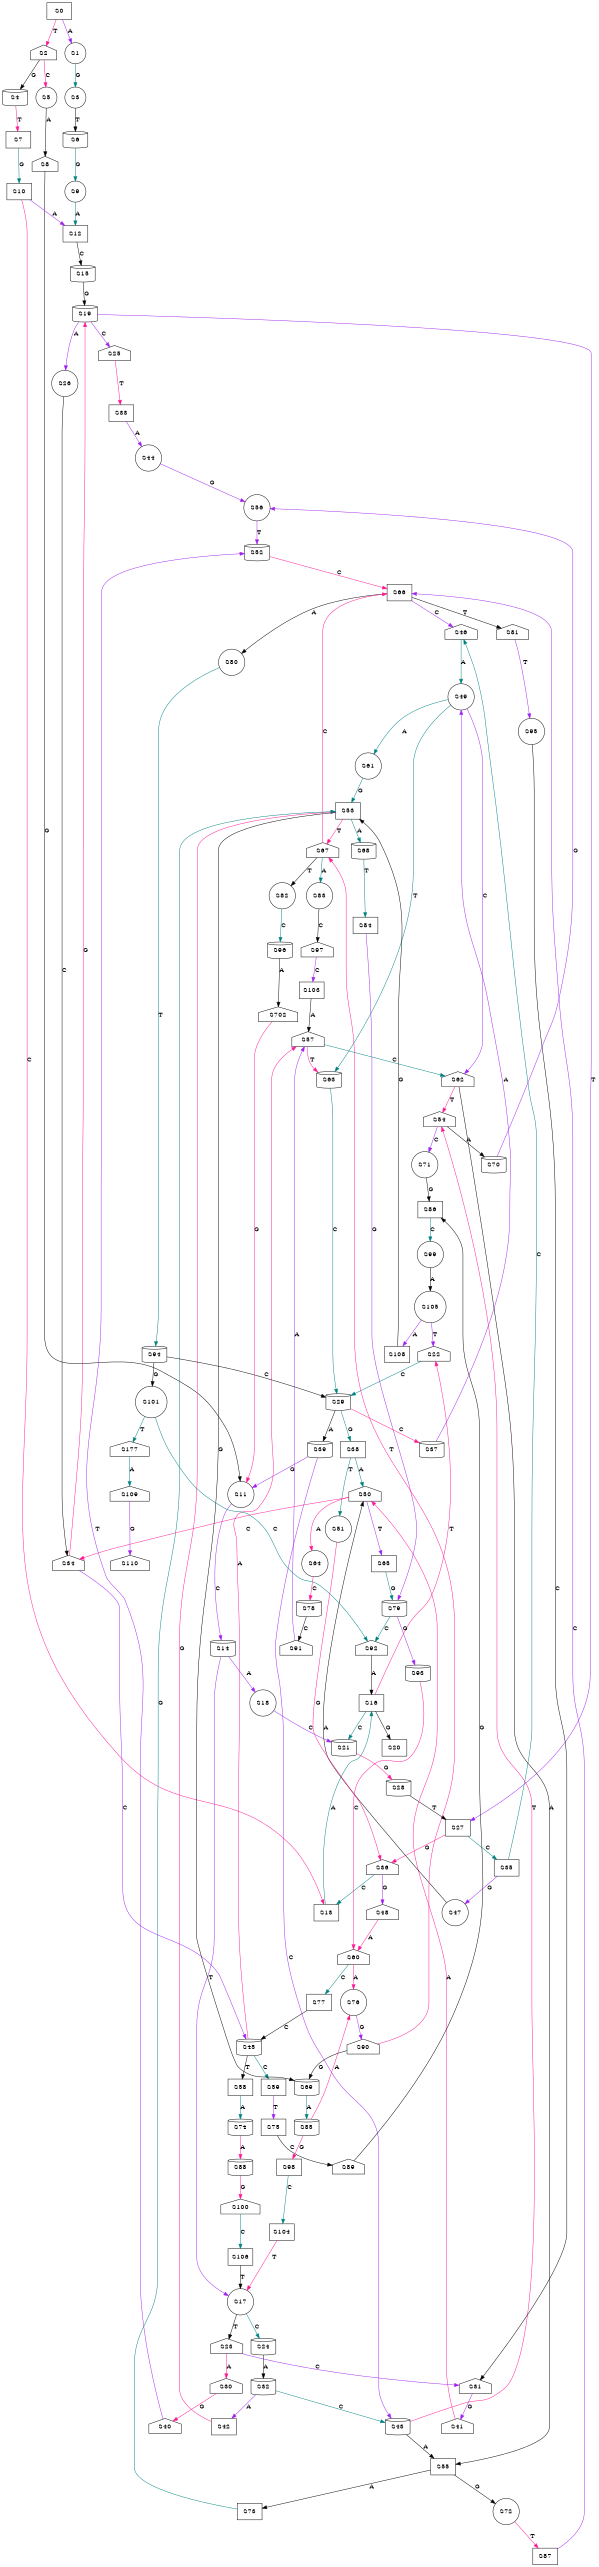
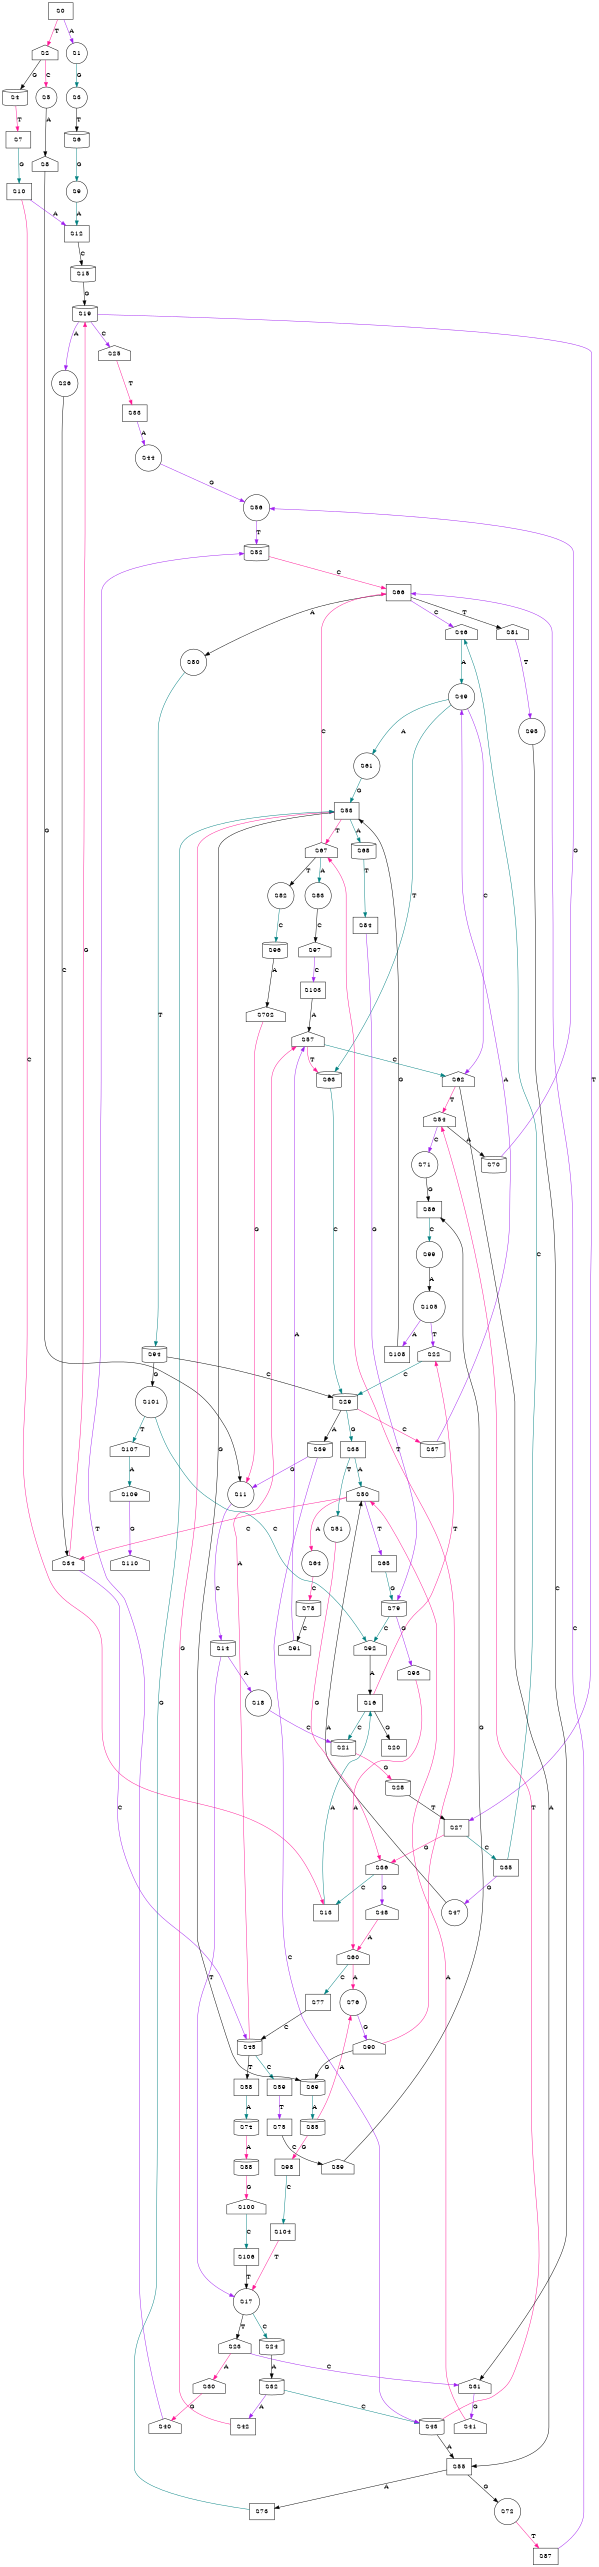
node "S177": label "S177" -> "S107"
node "S93": shape cylinder -> house
edge "S93" -> "S60": label "C" -> "A"
